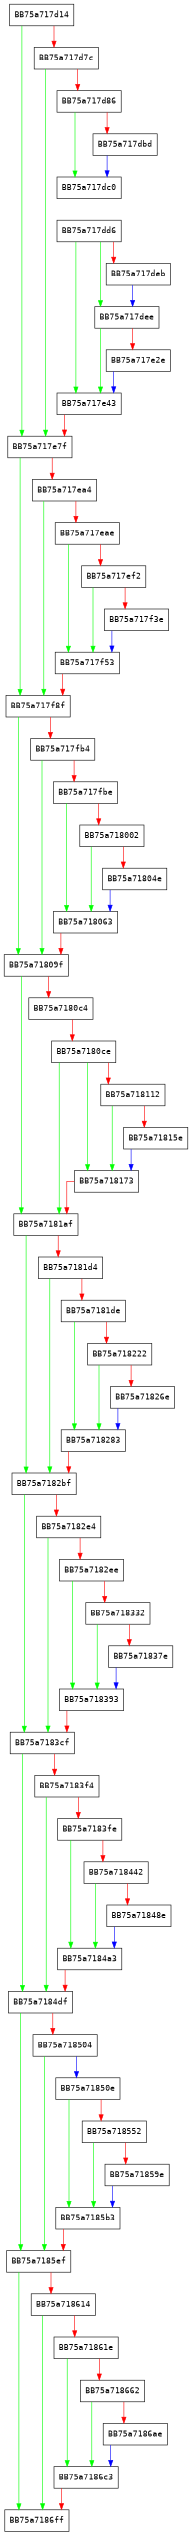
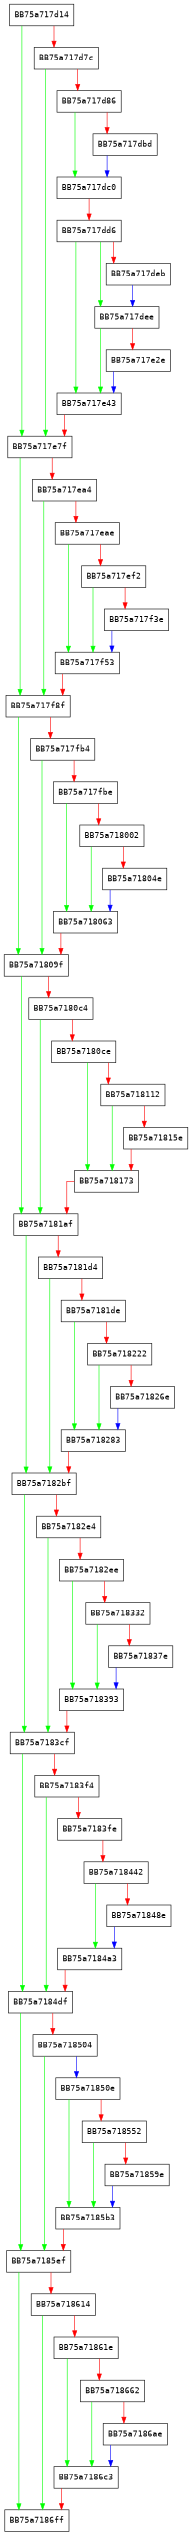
edge "BB75a717dc0" -> "BB75a717dd6": added
edge "BB75a7180ce" -> "BB75a7181af": now "BB75a7180c4" -> "BB75a7181af"
edge "BB75a71815e" -> "BB75a718173": color blue -> red
edge "BB75a7183fe" -> "BB75a7184a3": removed
